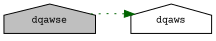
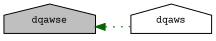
edge "dqawse" -> "dqaws": reversed
